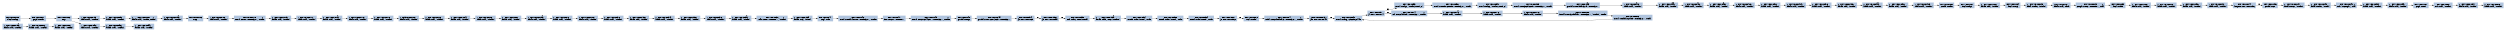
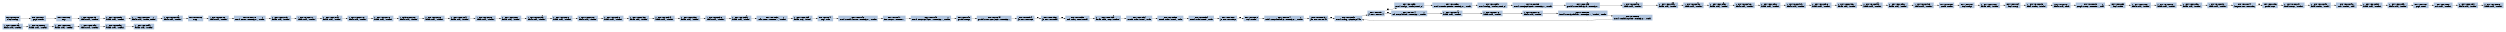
node "0x718000db orb (%cmpb), %al": label "0x718000db orb (%cmpb), %al" -> "0x718000db orb (%eax), %al"
edge "0x71800002 nop" -> "0x718000f0 addb %dl, (%eax)": now "0x718000ee addb %al, (%eax)" -> "0x718000f0 addb %dl, (%eax)"
